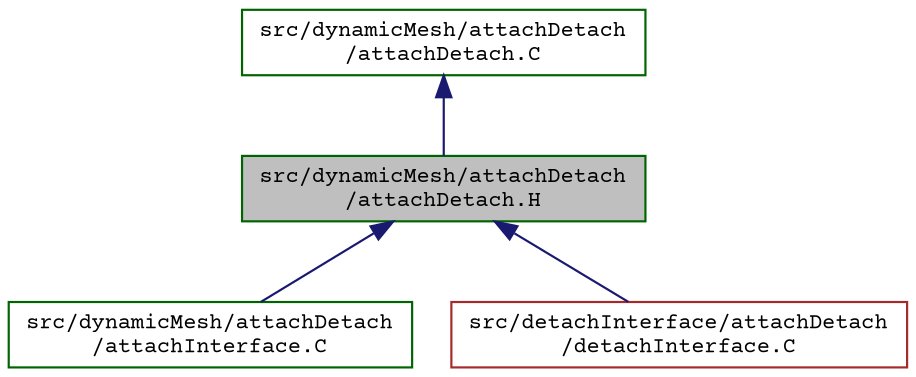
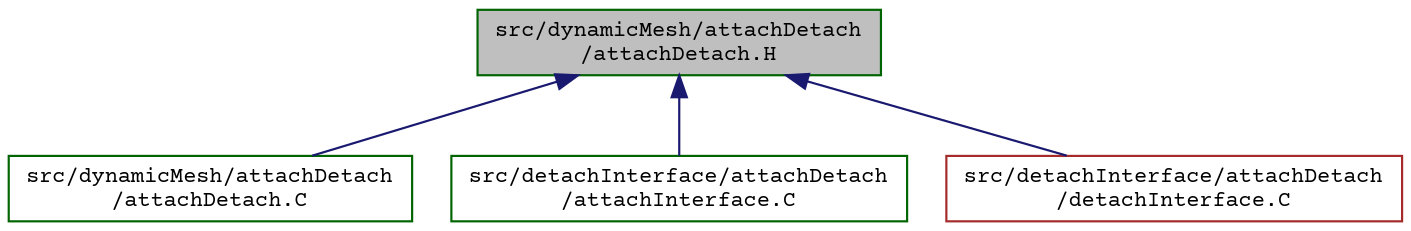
edge "src/dynamicMesh/attachDetach /attachDetach.H" -> "src/dynamicMesh/attachDetach /attachDetach.C": reversed
node "src/dynamicMesh/attachDetach /attachInterface.C": label "src/dynamicMesh/attachDetach /attachInterface.C" -> "src/detachInterface/attachDetach /attachInterface.C"
